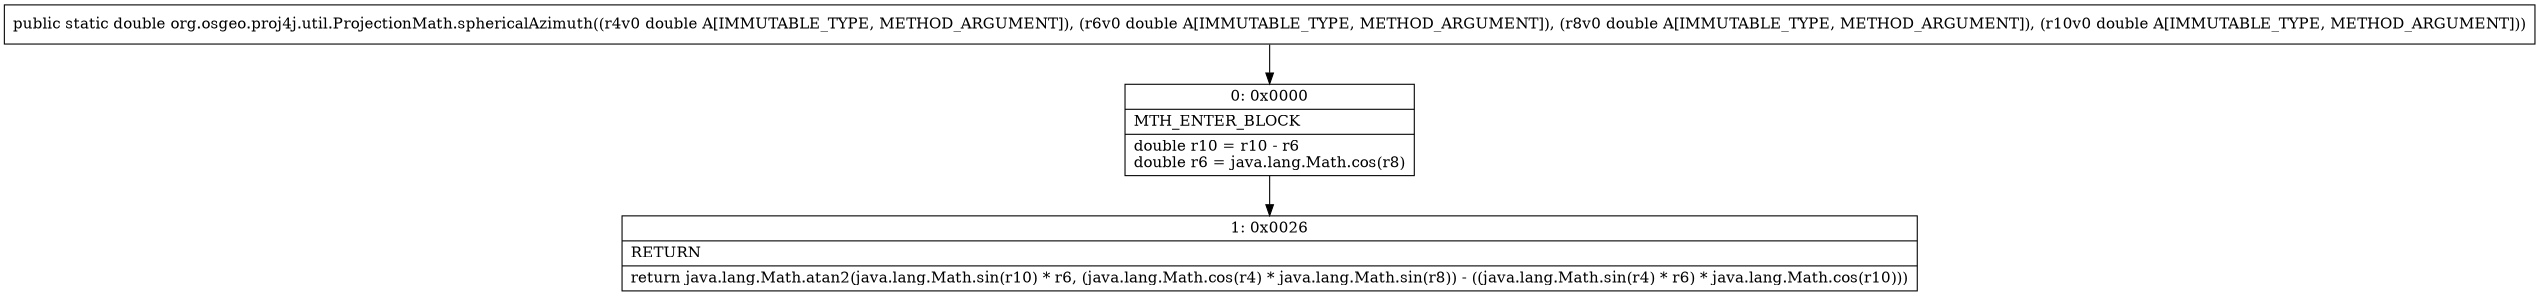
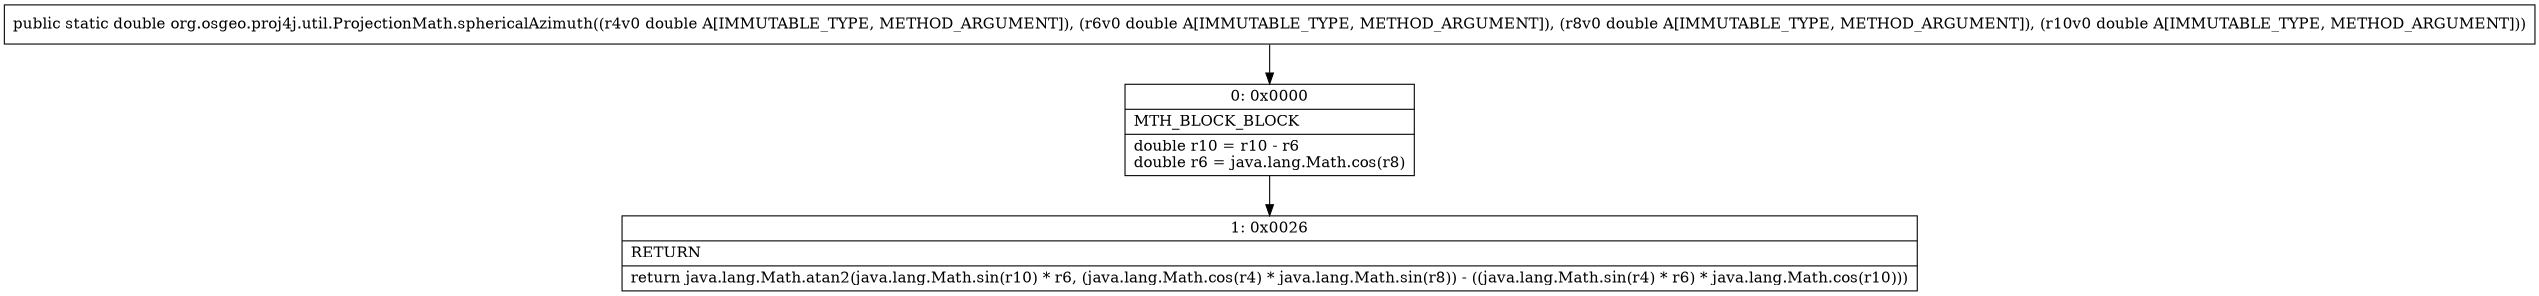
node "0: 0x0000": text "MTH_ENTER_BLOCK" -> "MTH_BLOCK_BLOCK"
